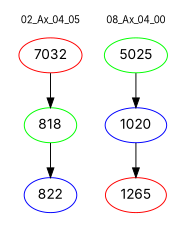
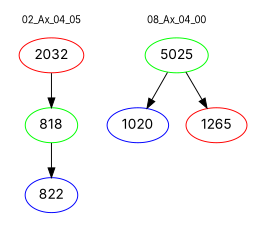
node "7032": label "7032" -> "2032"
edge "1020" -> "1265": now "5025" -> "1265"
